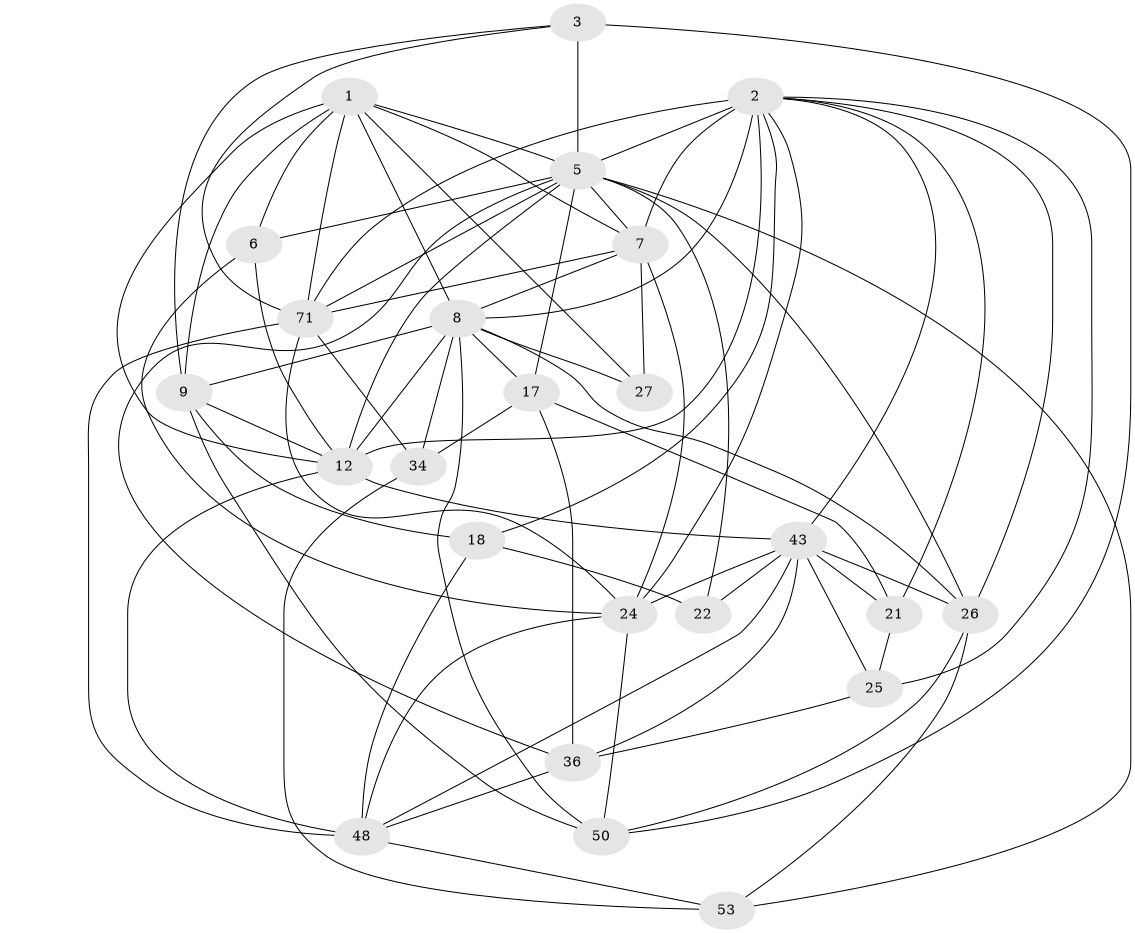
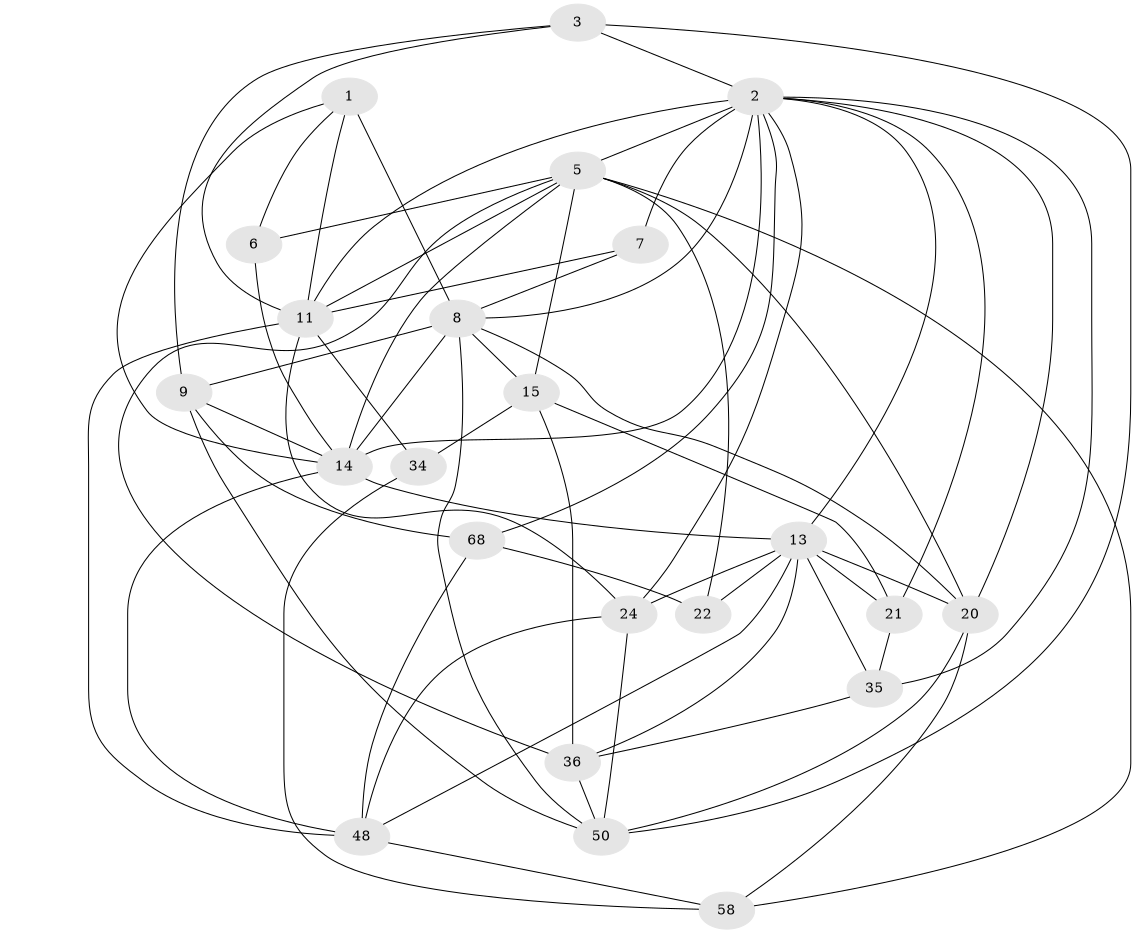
edge "3" -- "5": now "3" -- "2"
edge "1" -- "5": removed
edge "1" -- "7": removed
edge "5" -- "7": removed
edge "1" -- "9": removed
node "71": label "71" -> "11"
edge "8" -- "34": removed
node "17": label "17" -> "15"
node "27": removed
edge "7" -- "24": removed
node "12": label "12" -> "14"
edge "6" -- "24": removed
node "18": label "18" -> "68"
node "43": label "43" -> "13"
node "26": label "26" -> "20"
node "25": label "25" -> "35"
edge "36" -- "48": now "36" -- "50"
node "53": label "53" -> "58"
